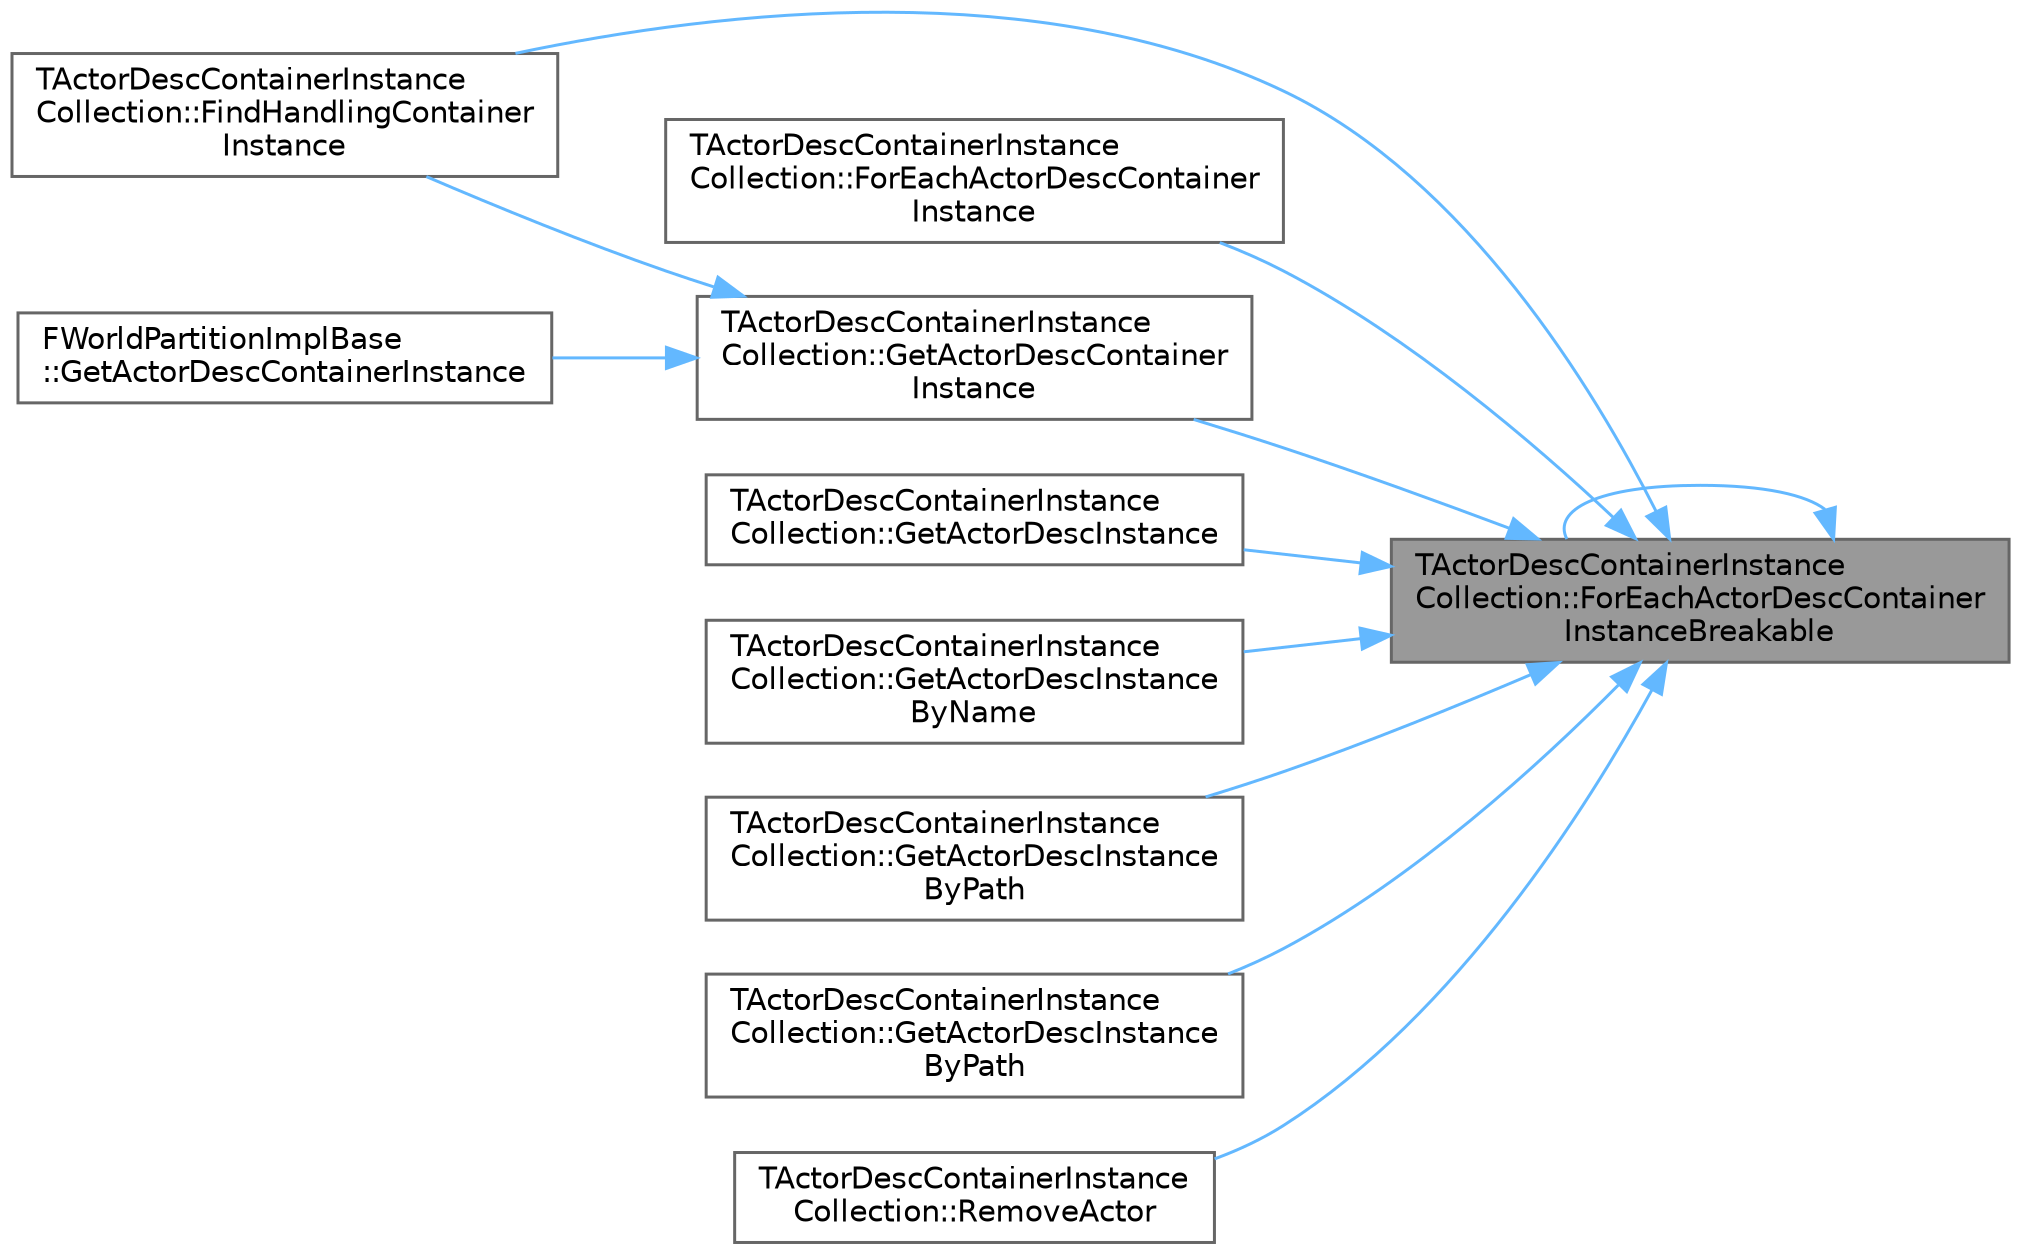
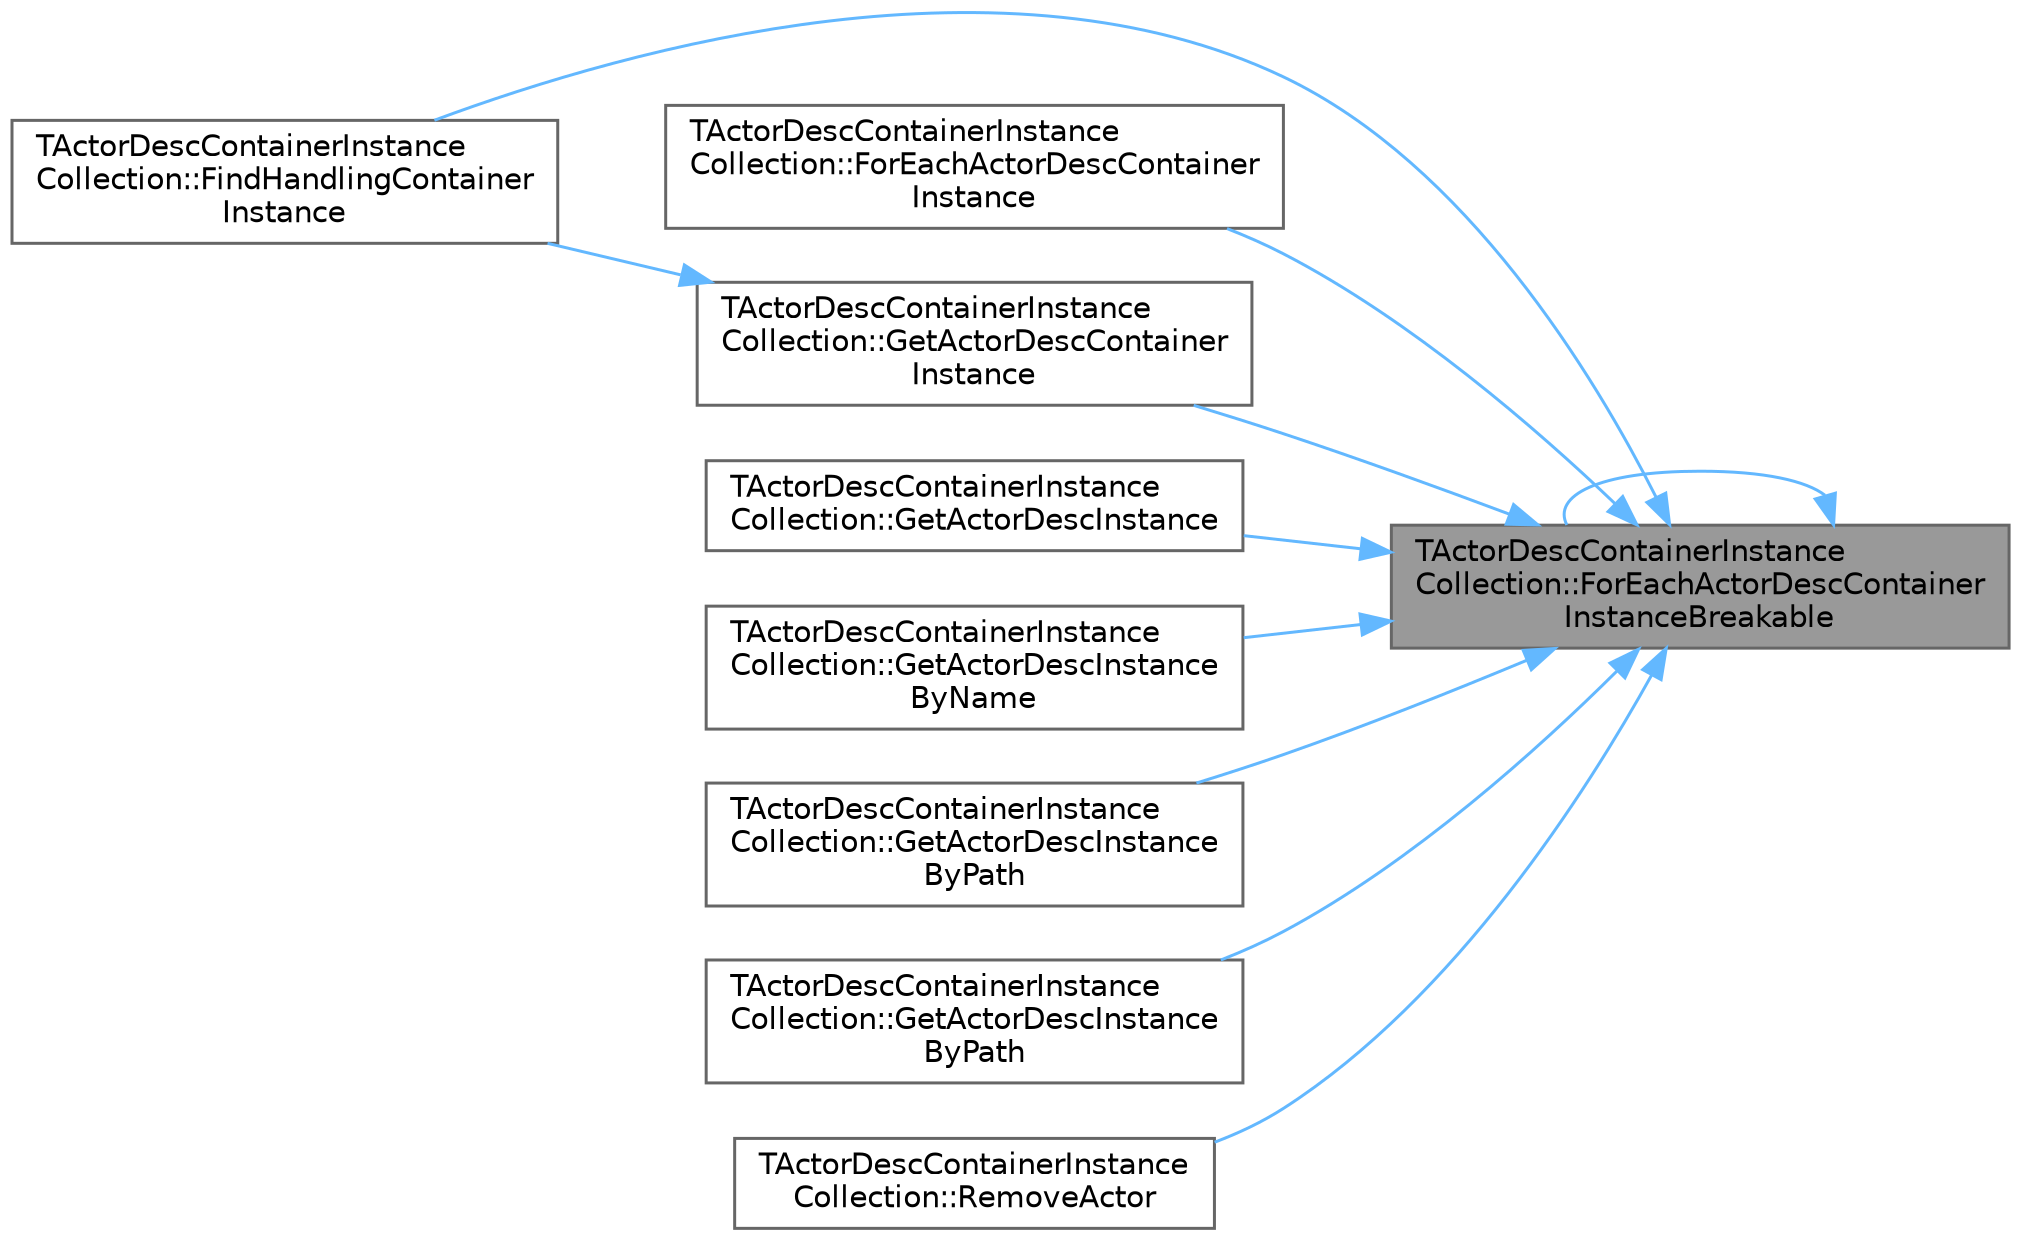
node "FWorldPartitionImplBase ::GetActorDescContainerInstance": removed
